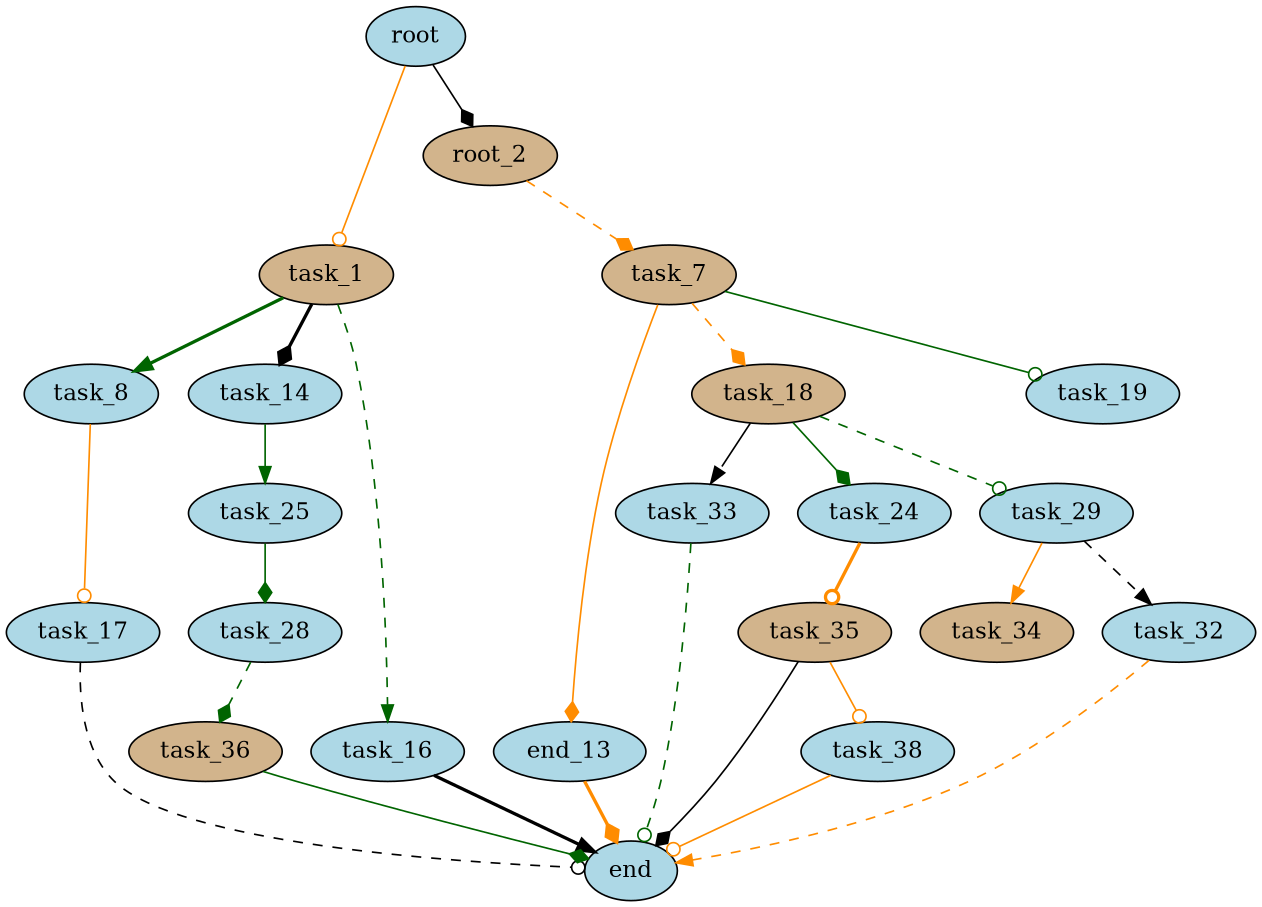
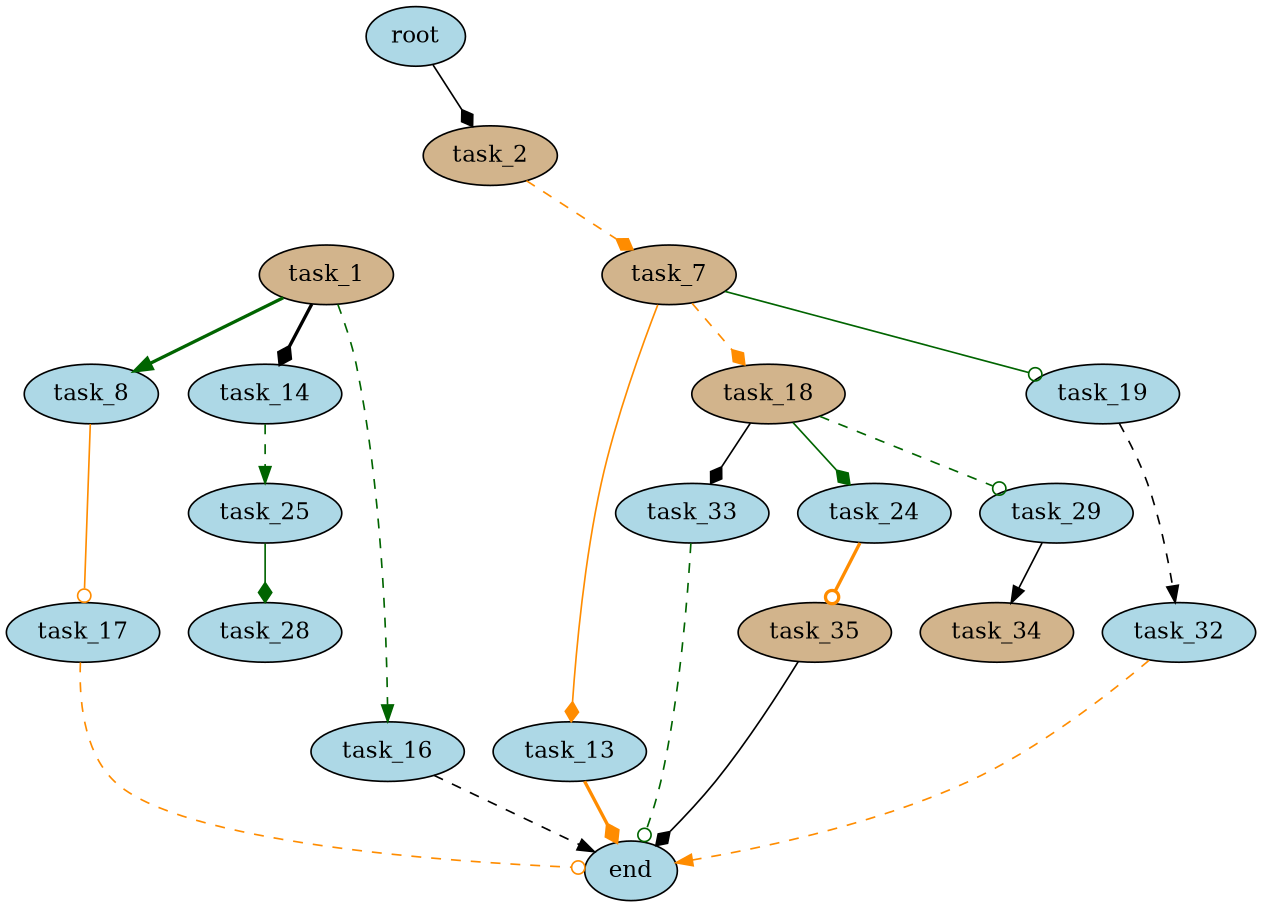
edge "root" -> "task_1": removed
node "root_2": label "root_2" -> "task_2"
edge "task_18" -> "task_33": arrowhead normal -> diamond
edge "task_14" -> "task_25": style solid -> dashed
edge "task_29" -> "task_34": color darkorange -> black
edge "task_29" -> "task_32": now "task_19" -> "task_32"
node "task_36": removed
node "end_13": label "end_13" -> "task_13"
node "task_38": removed
edge "task_16" -> "end": style bold -> dashed
edge "task_17" -> "end": color black -> darkorange
